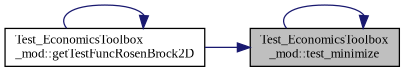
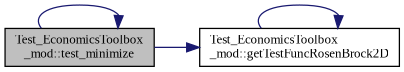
edge "Test_EconomicsToolbox _mod::getTestFuncRosenBrock2D" -> "Test_EconomicsToolbox _mod::test_minimize": reversed
